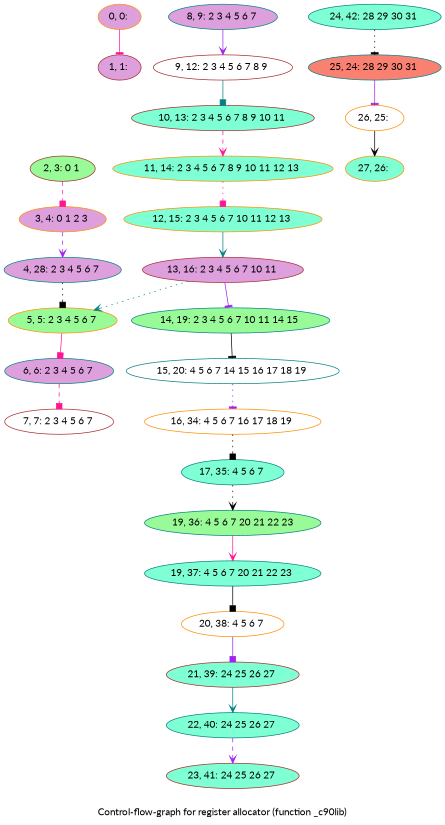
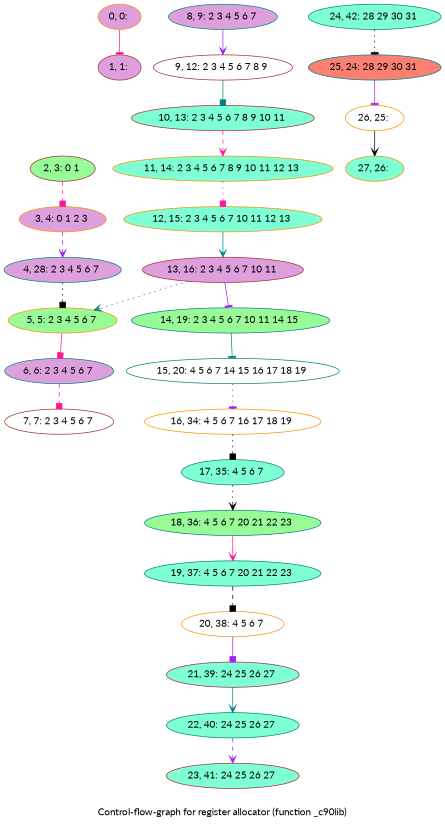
edge "14, 19: 2 3 4 5 6 7 10 11 14 15" -> "15, 20: 4 5 6 7 14 15 16 17 18 19": color black -> teal
node "19, 36: 4 5 6 7 20 21 22 23": label "19, 36: 4 5 6 7 20 21 22 23" -> "18, 36: 4 5 6 7 20 21 22 23"
edge "19, 37: 4 5 6 7 20 21 22 23" -> "20, 38: 4 5 6 7": style solid -> dashed
